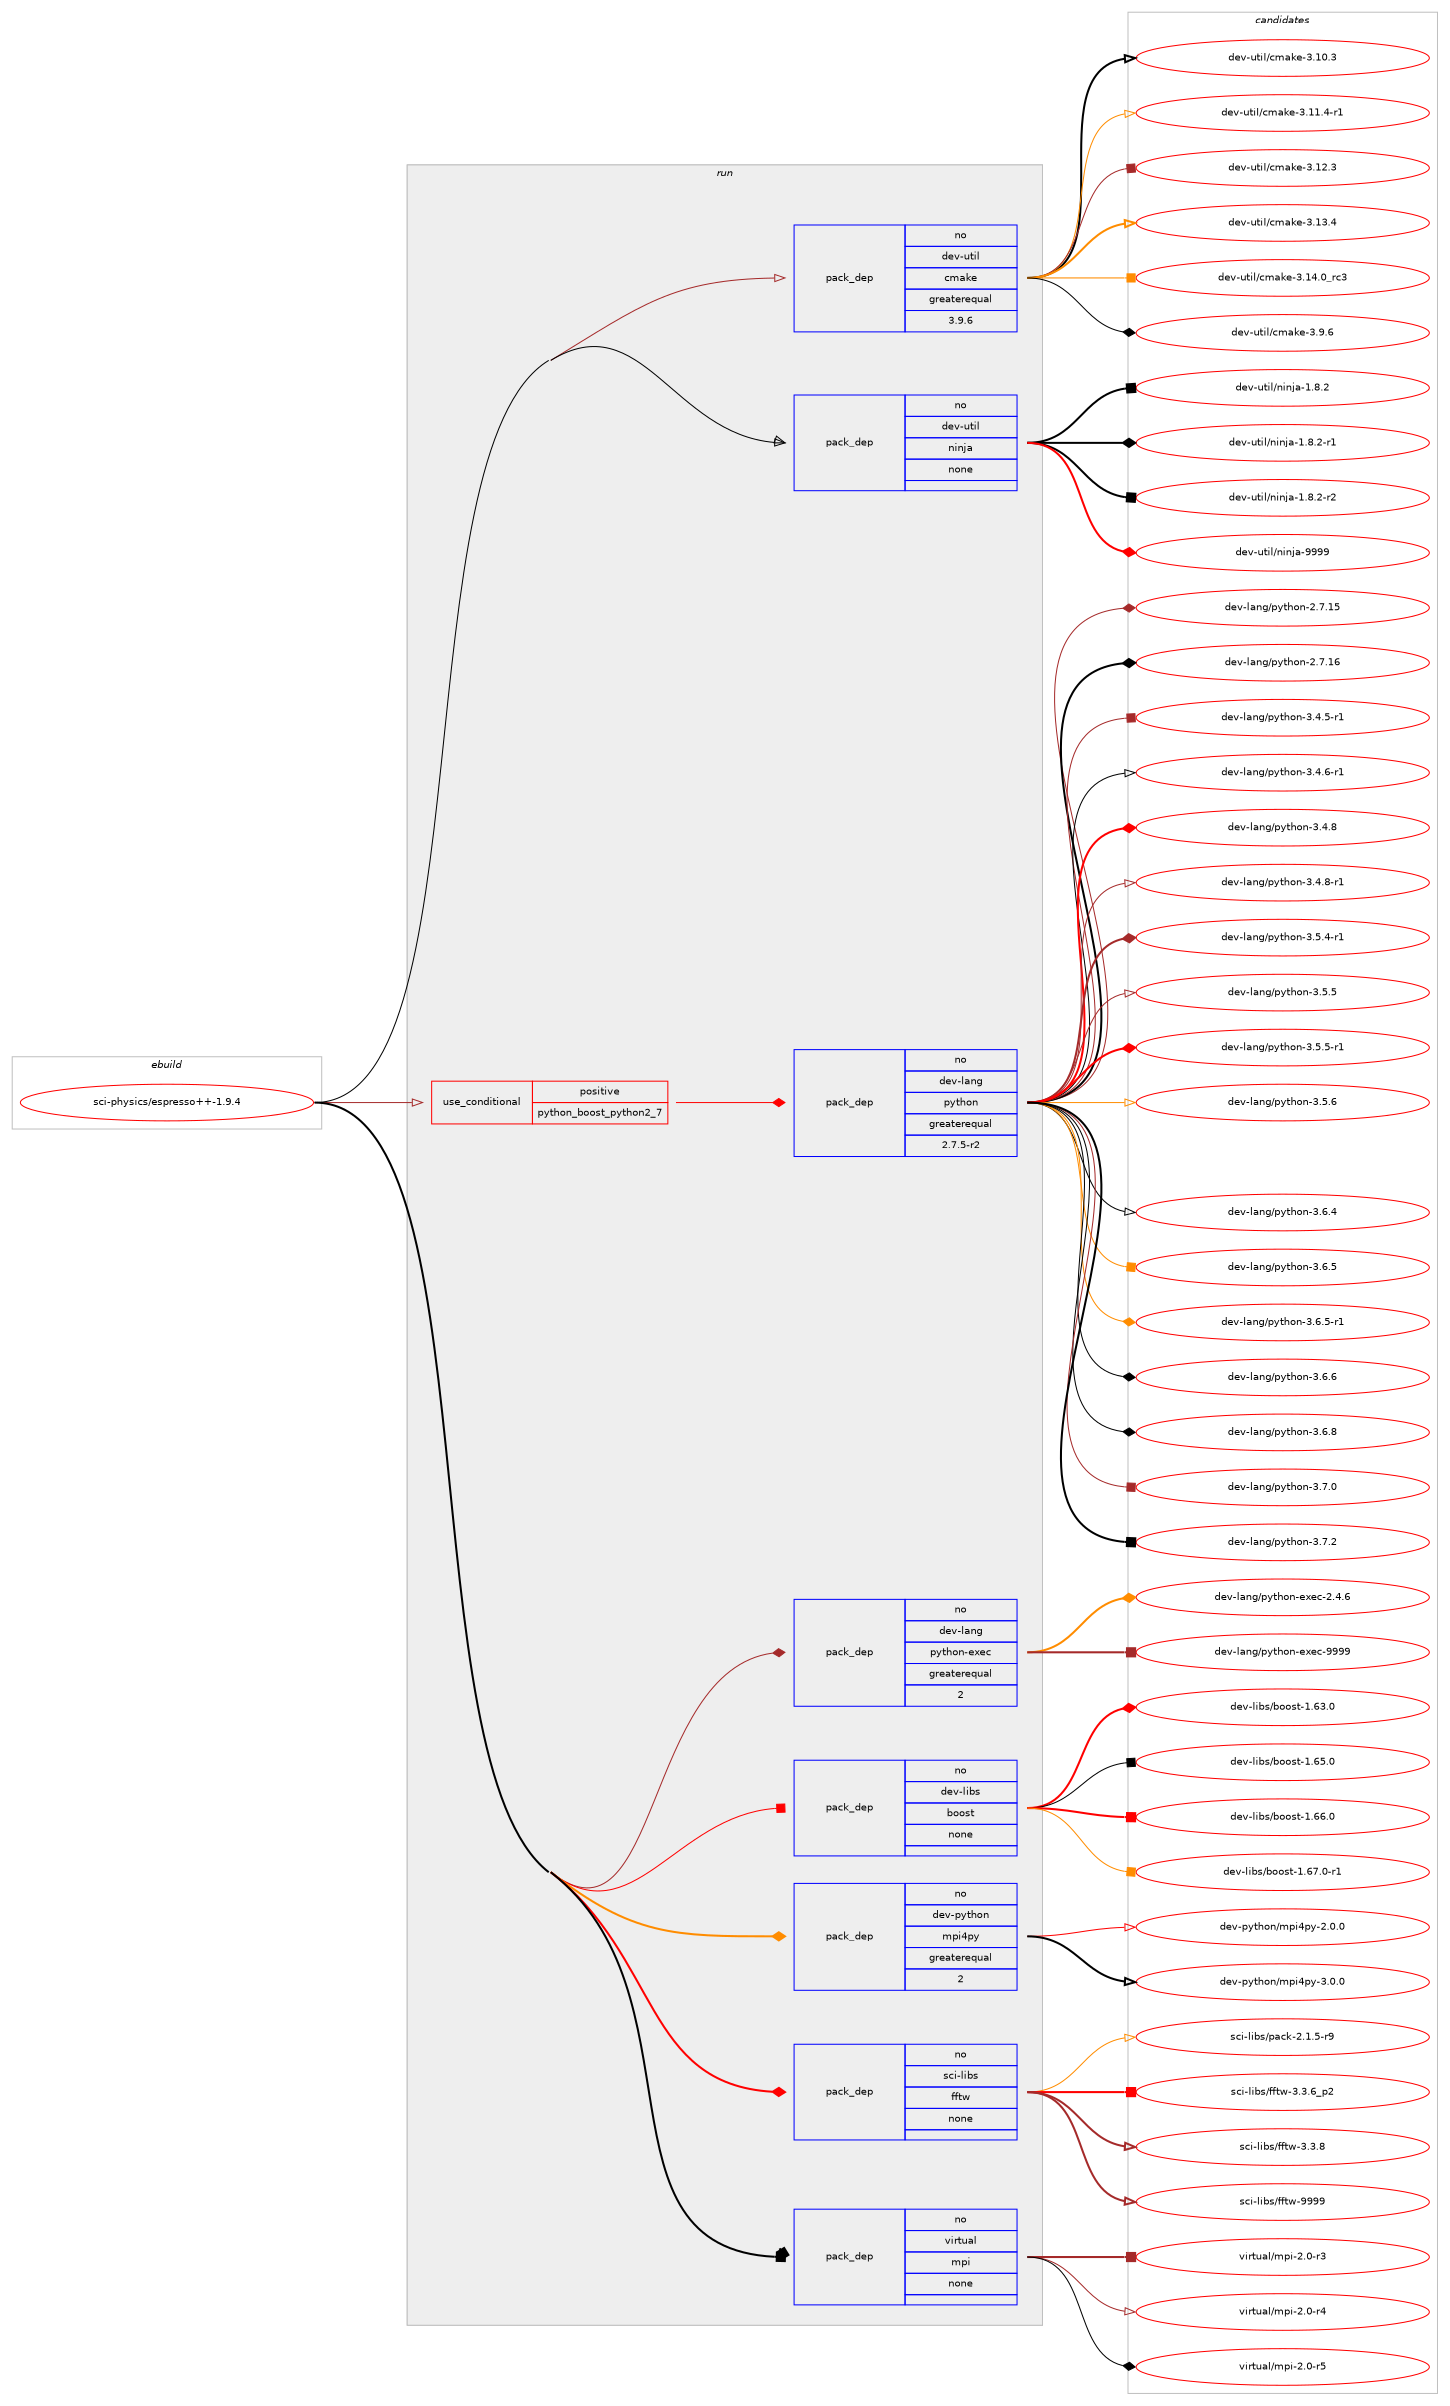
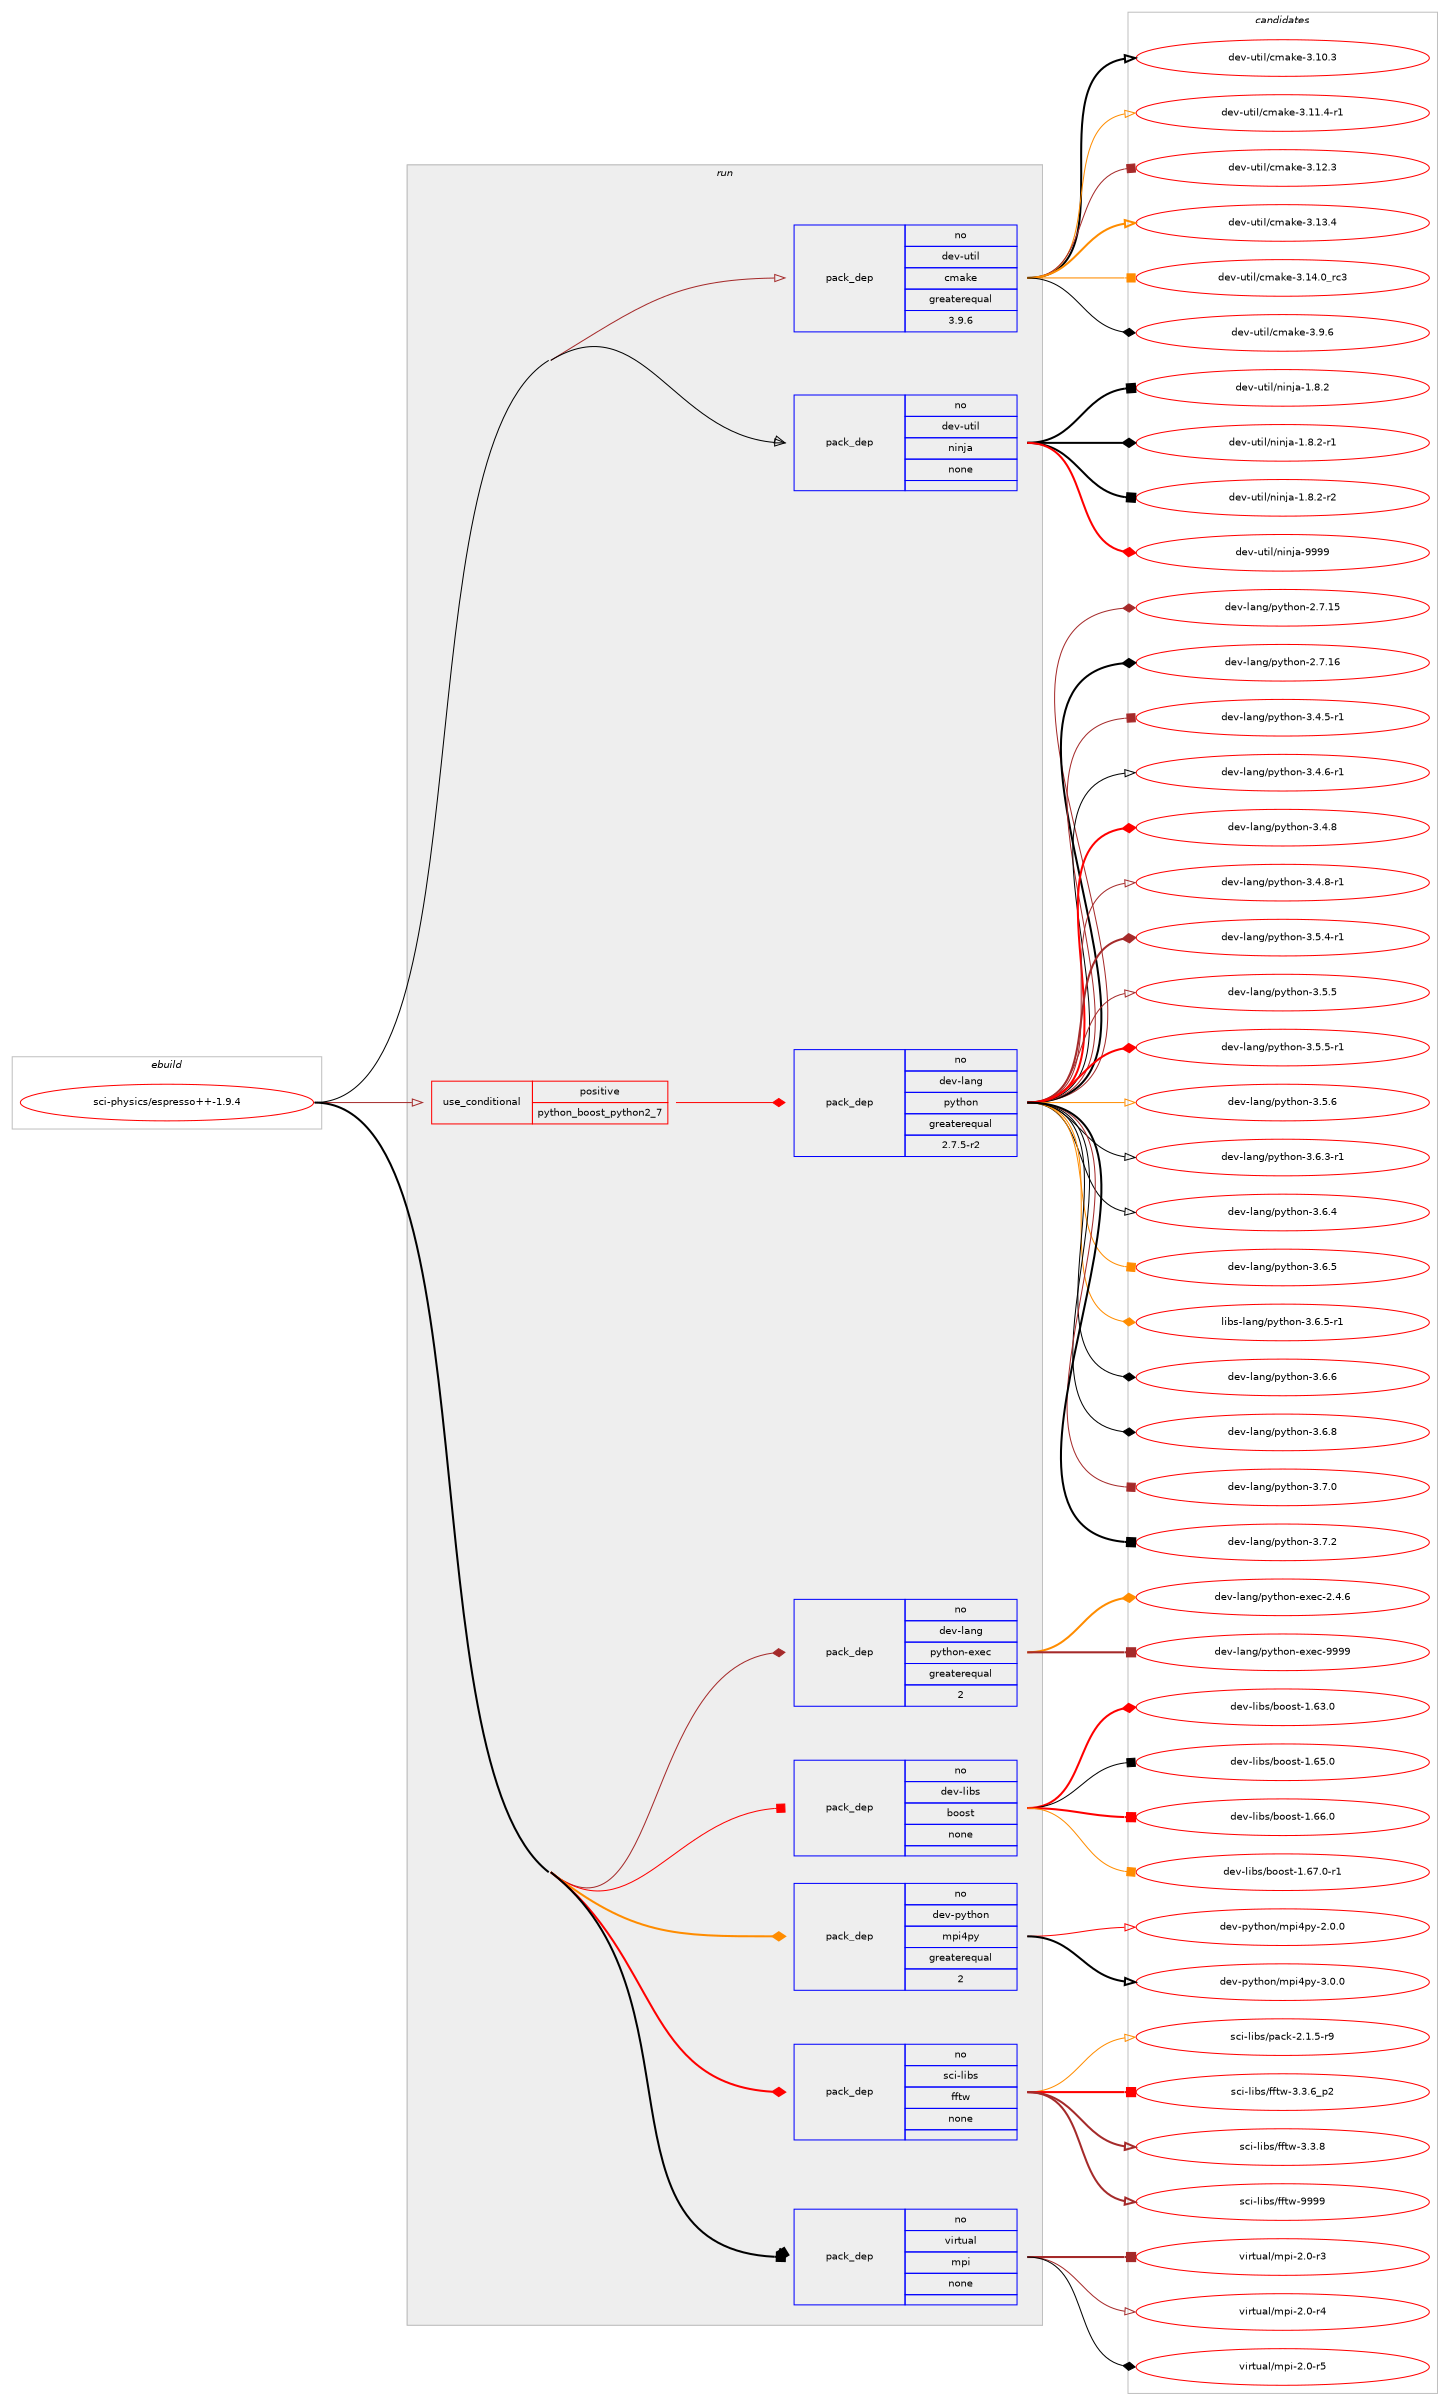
node "dev-lang/python-3.6.3-r1": added
node "dev-lang/python-3.6.5-r1": label "dev-lang/python-3.6.5-r1" -> "libs-lang/python-3.6.5-r1"
